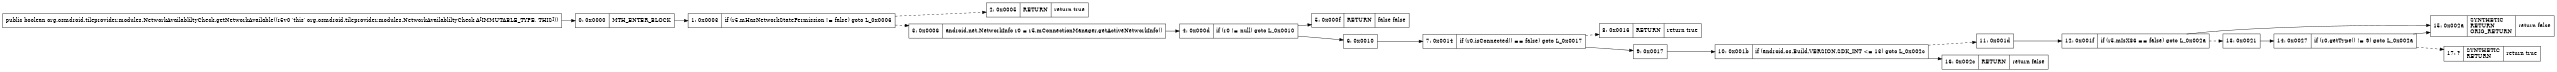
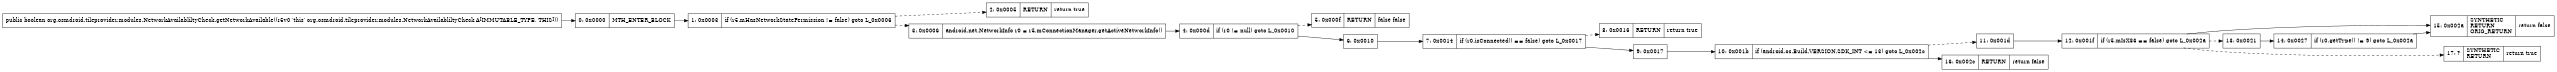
edge "4: 0x000d" -> "5: 0x000f": style solid -> dashed
edge "14: 0x0027" -> "17: ?": now "12: 0x001f" -> "17: ?"
